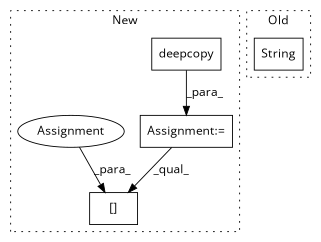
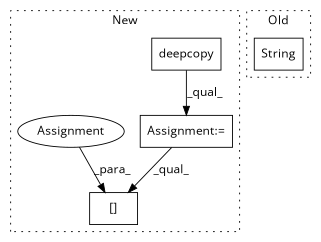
edge "deepcopy" -> "Assignment:=": label "_para_" -> "_qual_"
